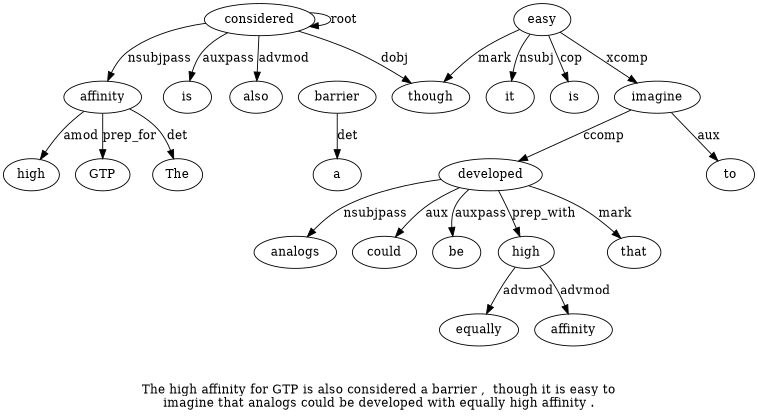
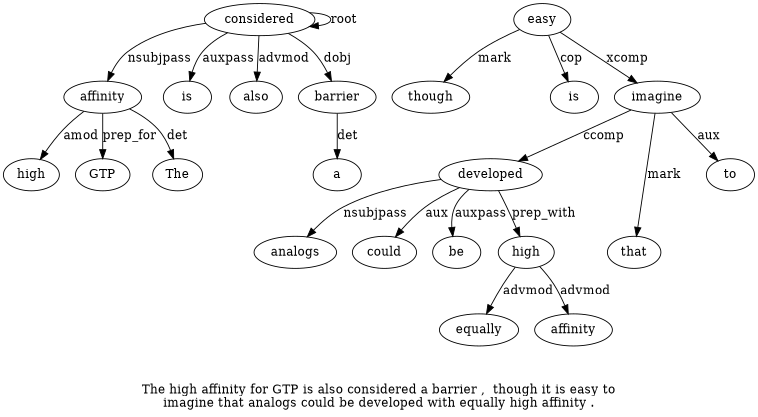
edge "considered" -> "though": now "considered" -> "barrier"
node "it": removed
edge "developed" -> "that": now "imagine" -> "that"
